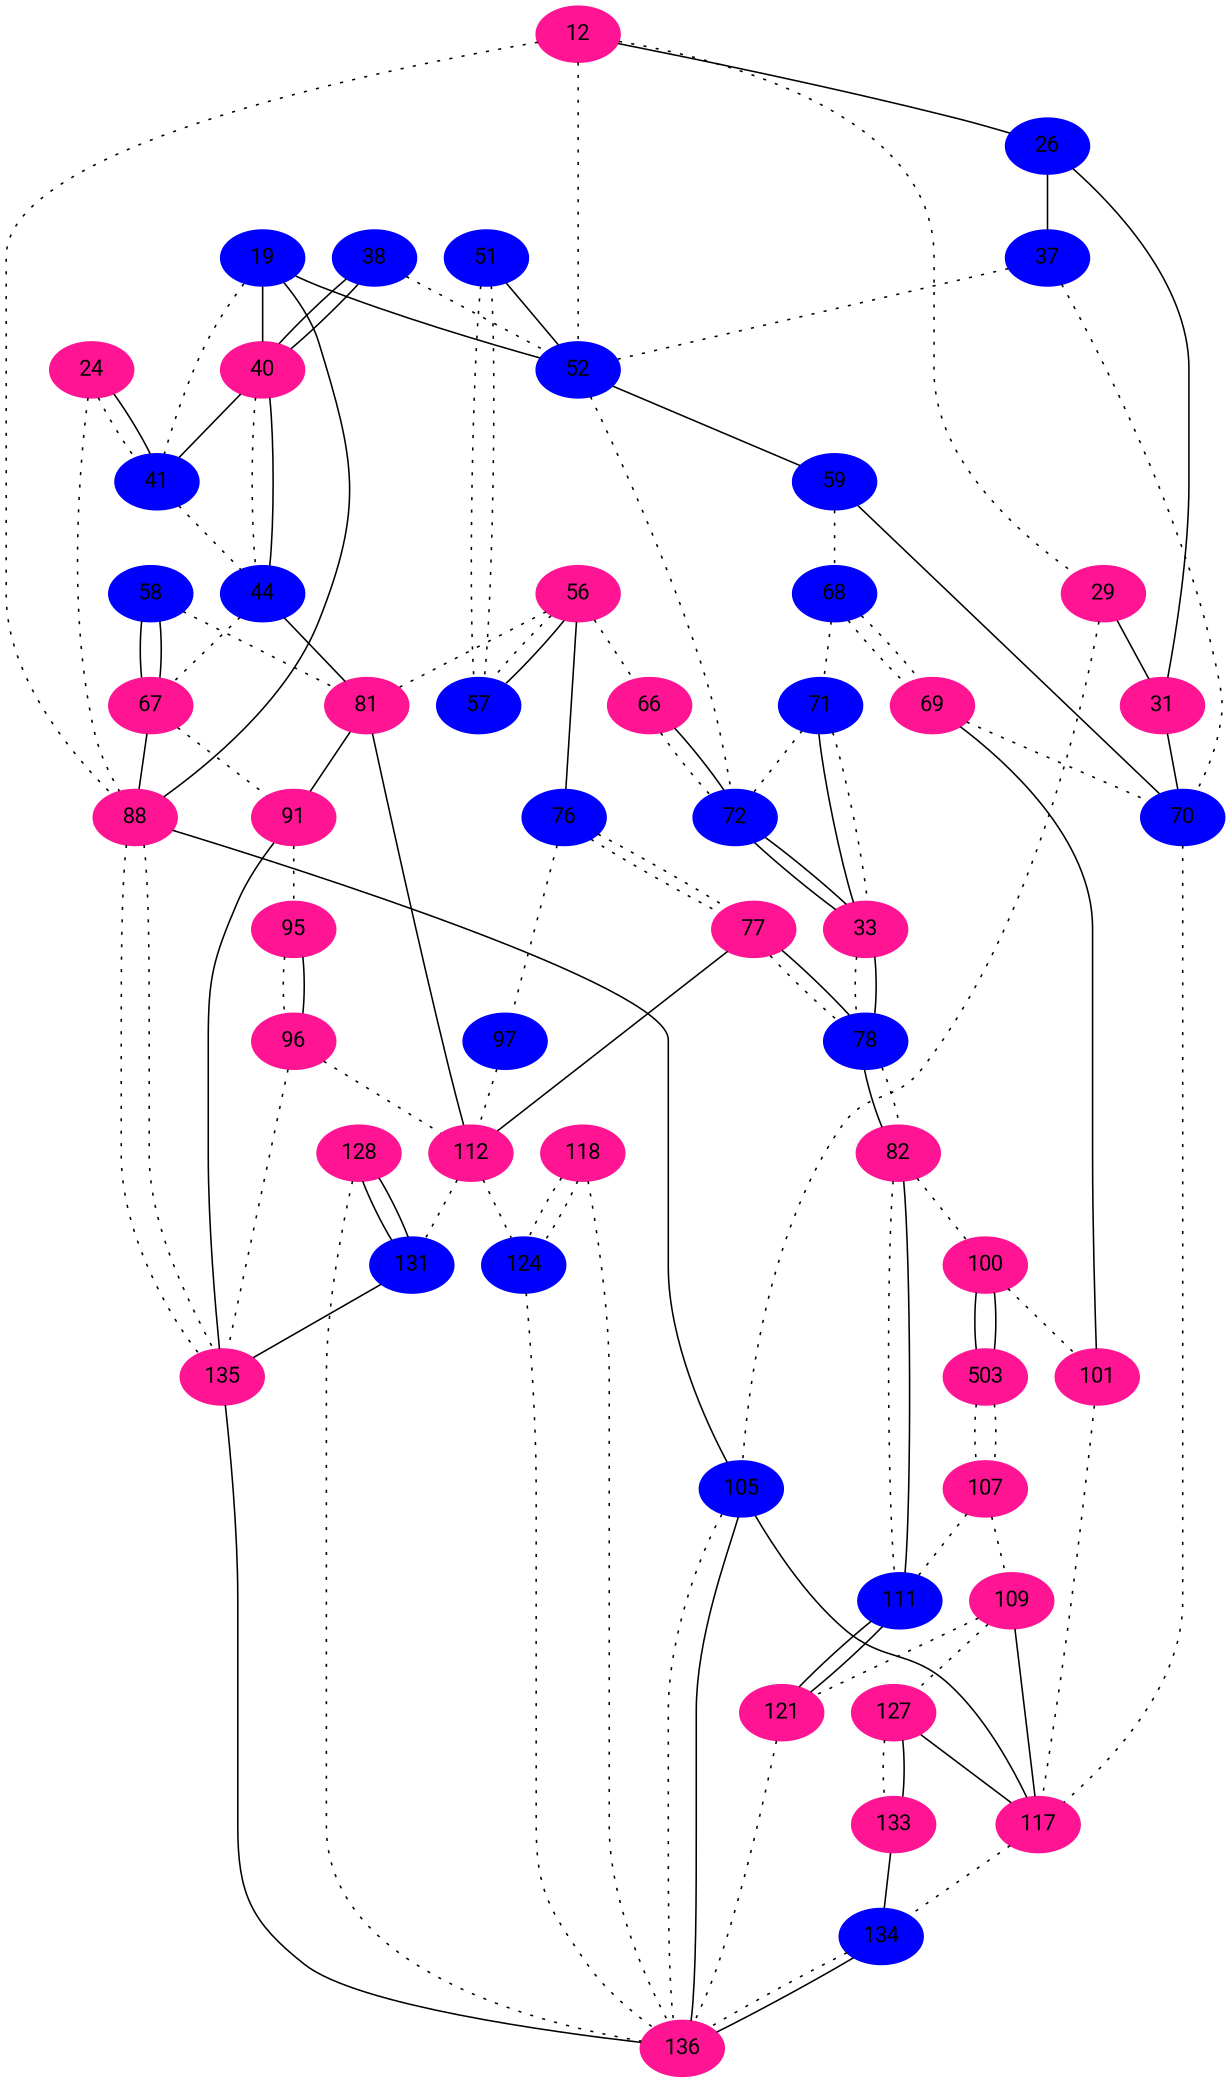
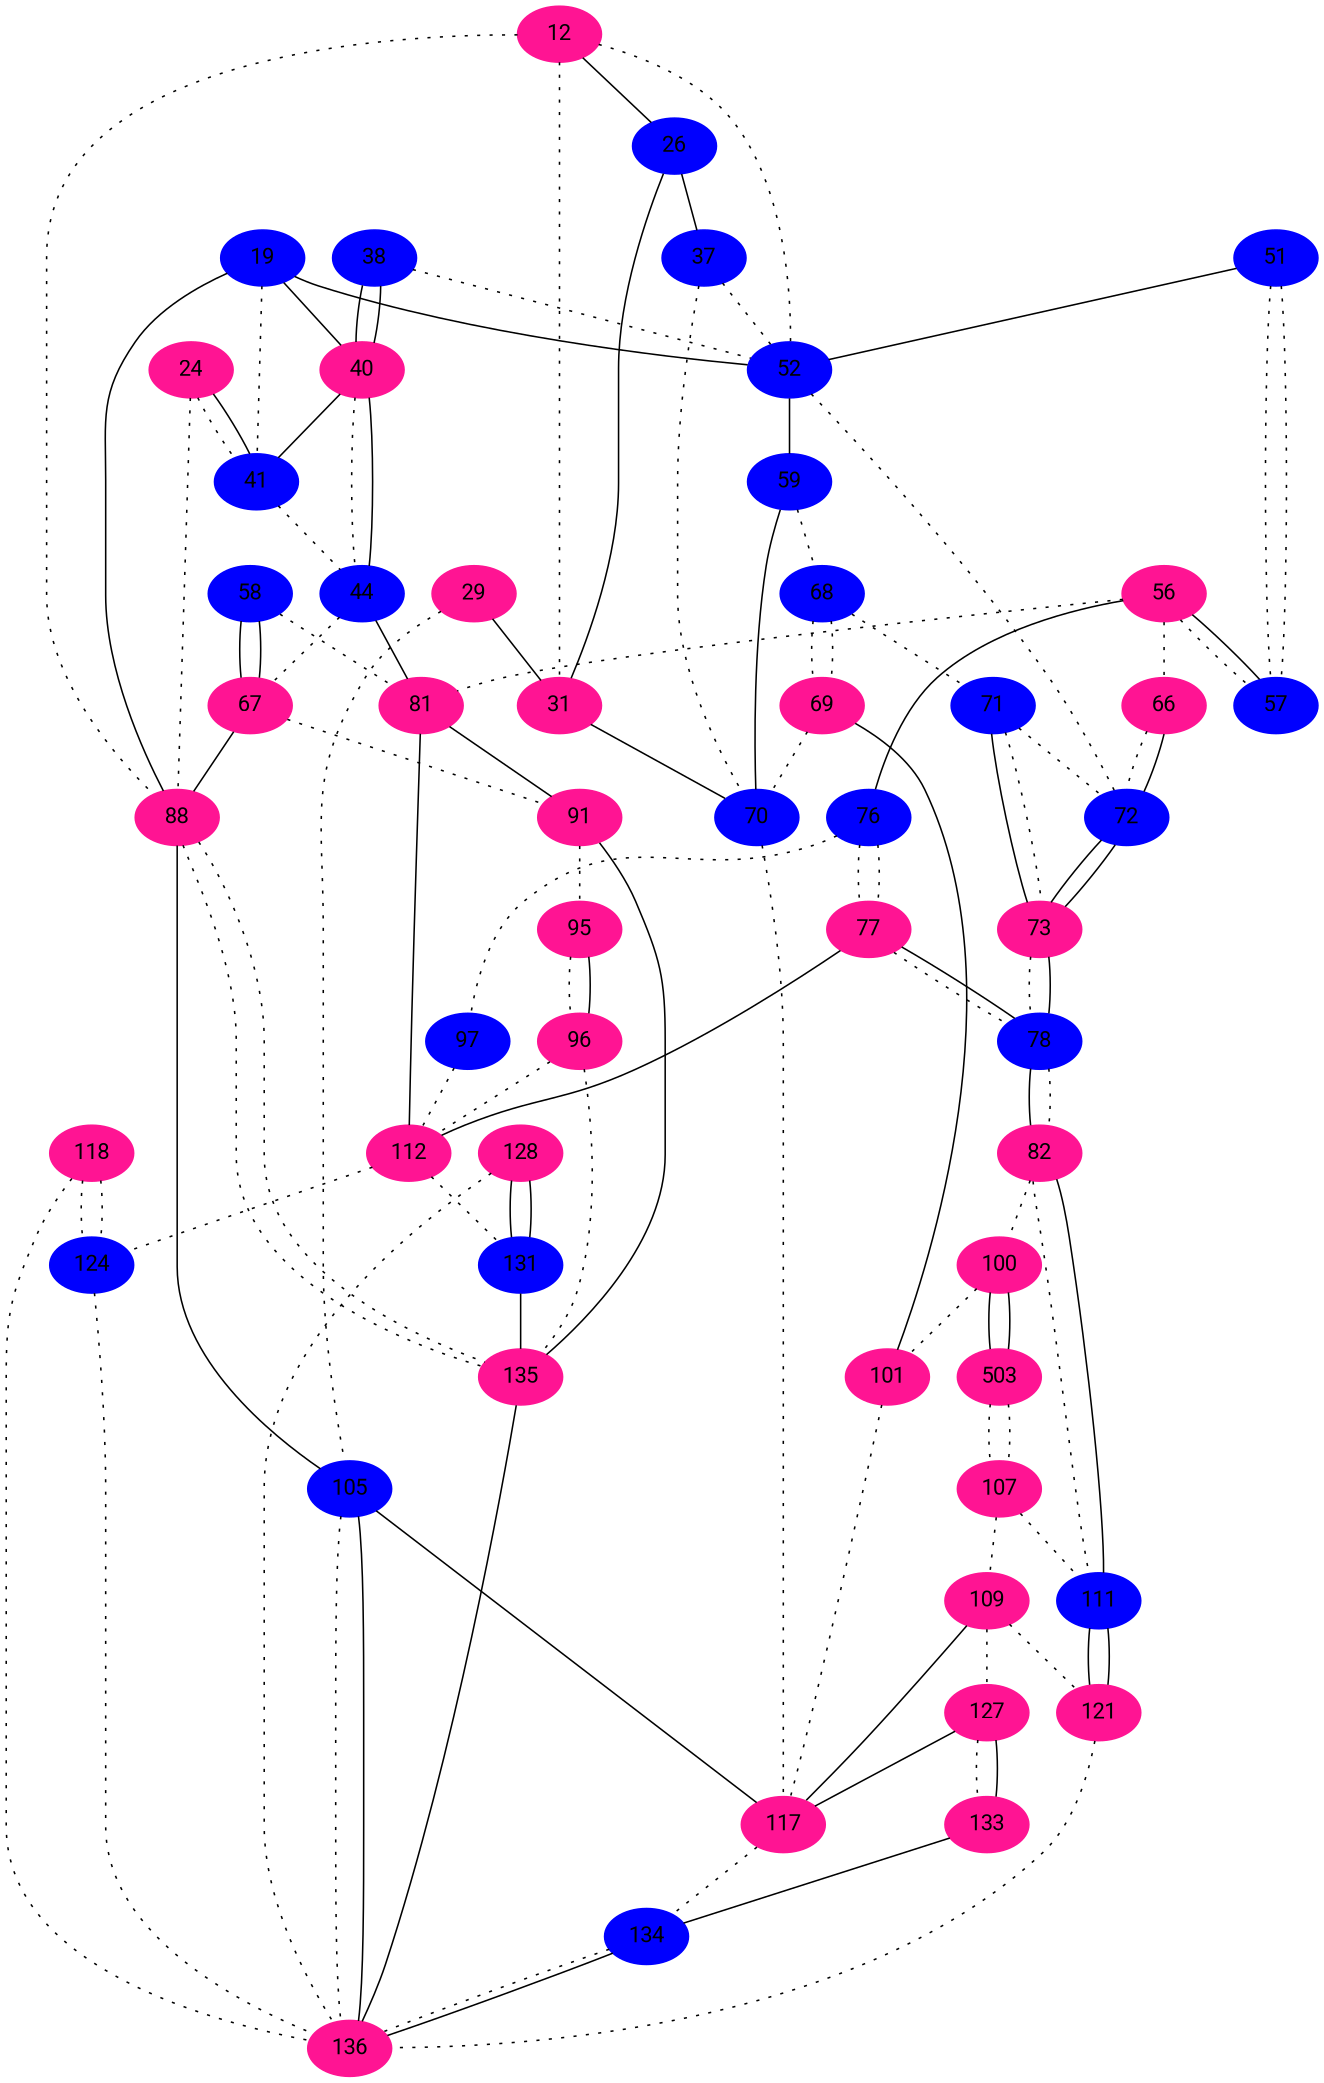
edge "12" -- "29": now "12" -- "31"
node "33": label "33" -> "73"
